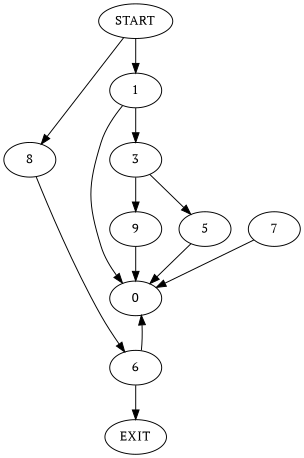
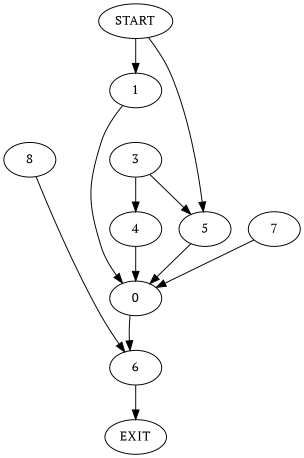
edge "START" -> "8": now "START" -> "5"
edge "1" -> "3": removed
node "9": label "9" -> "4"
edge "6" -> "0": reversed
